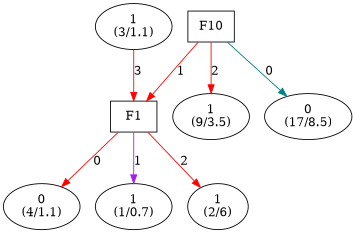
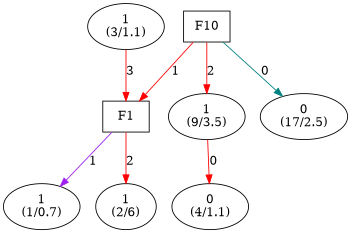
node "0 (17/8.5)": label "0 (17/8.5)" -> "0 (17/2.5)"
edge "F1" -> "0 (4/1.1)": now "1 (9/3.5)" -> "0 (4/1.1)"
